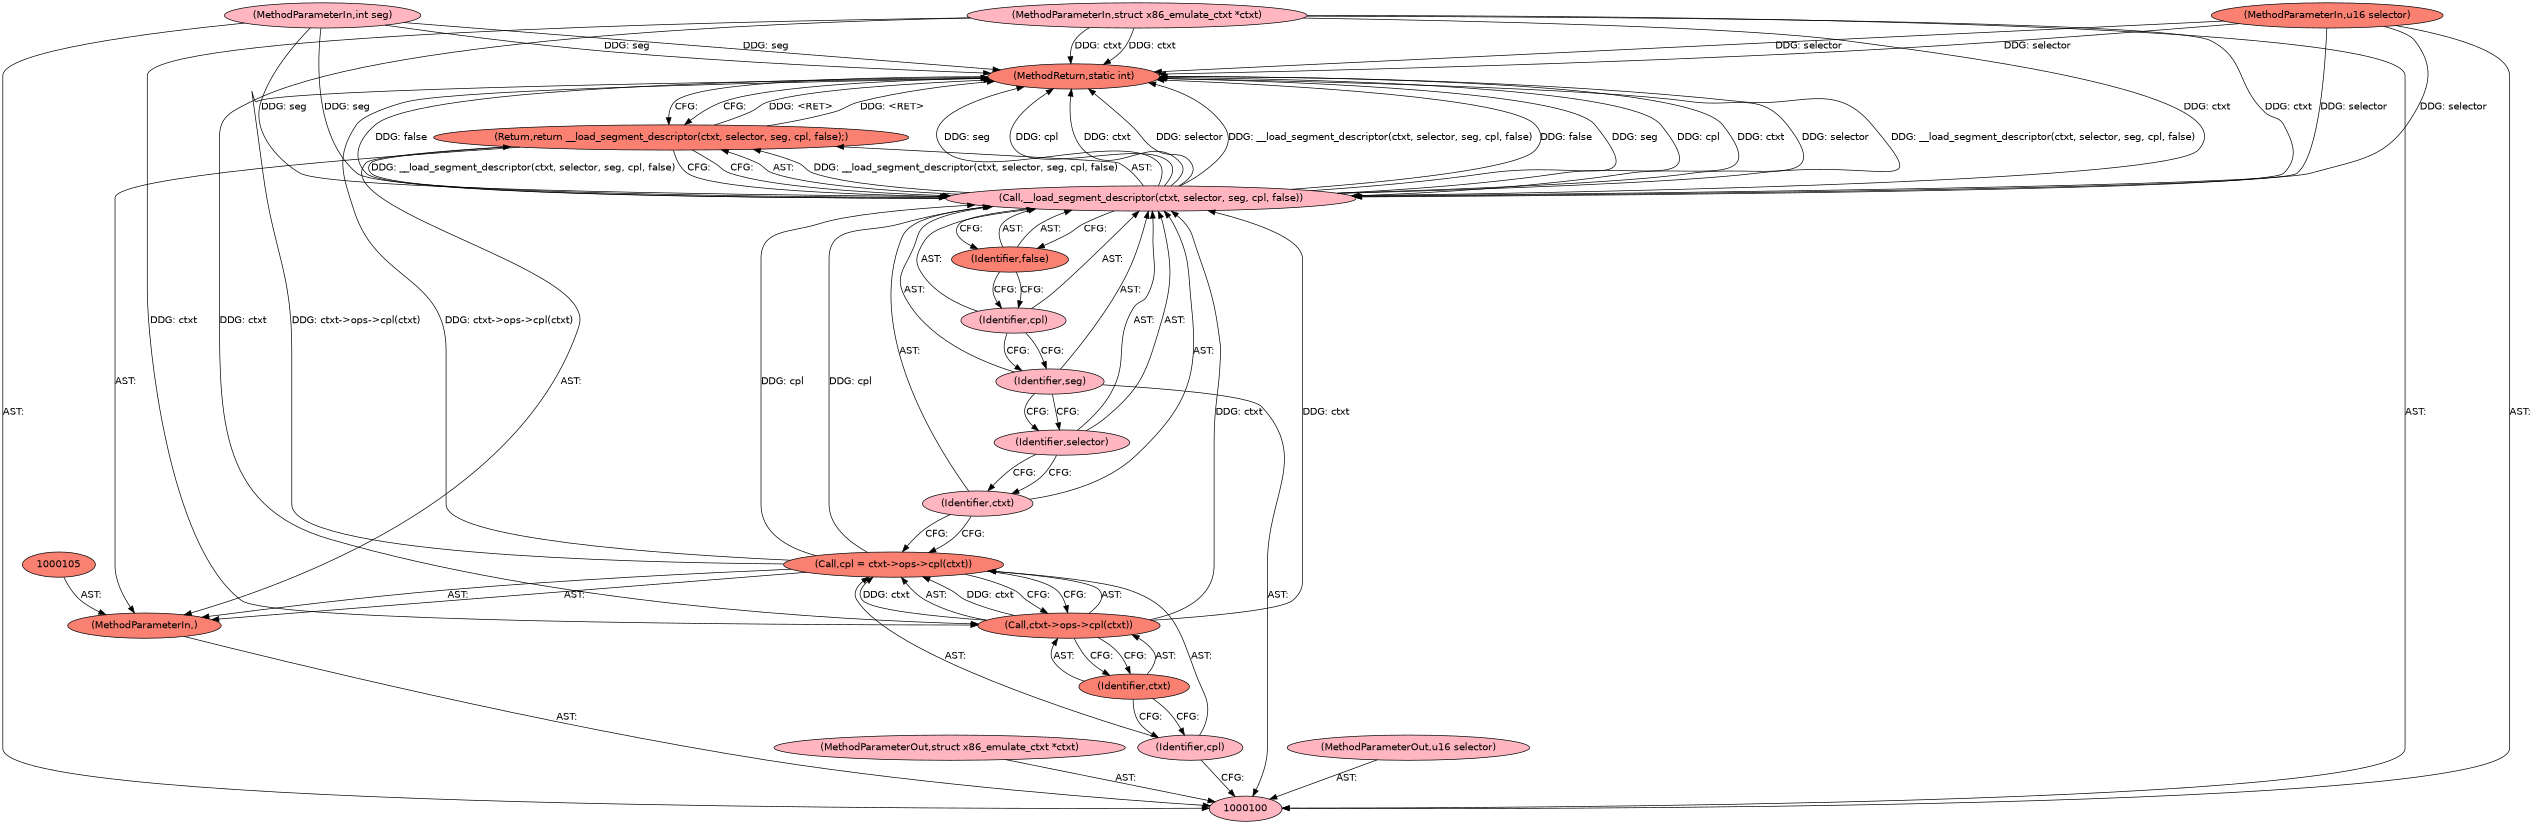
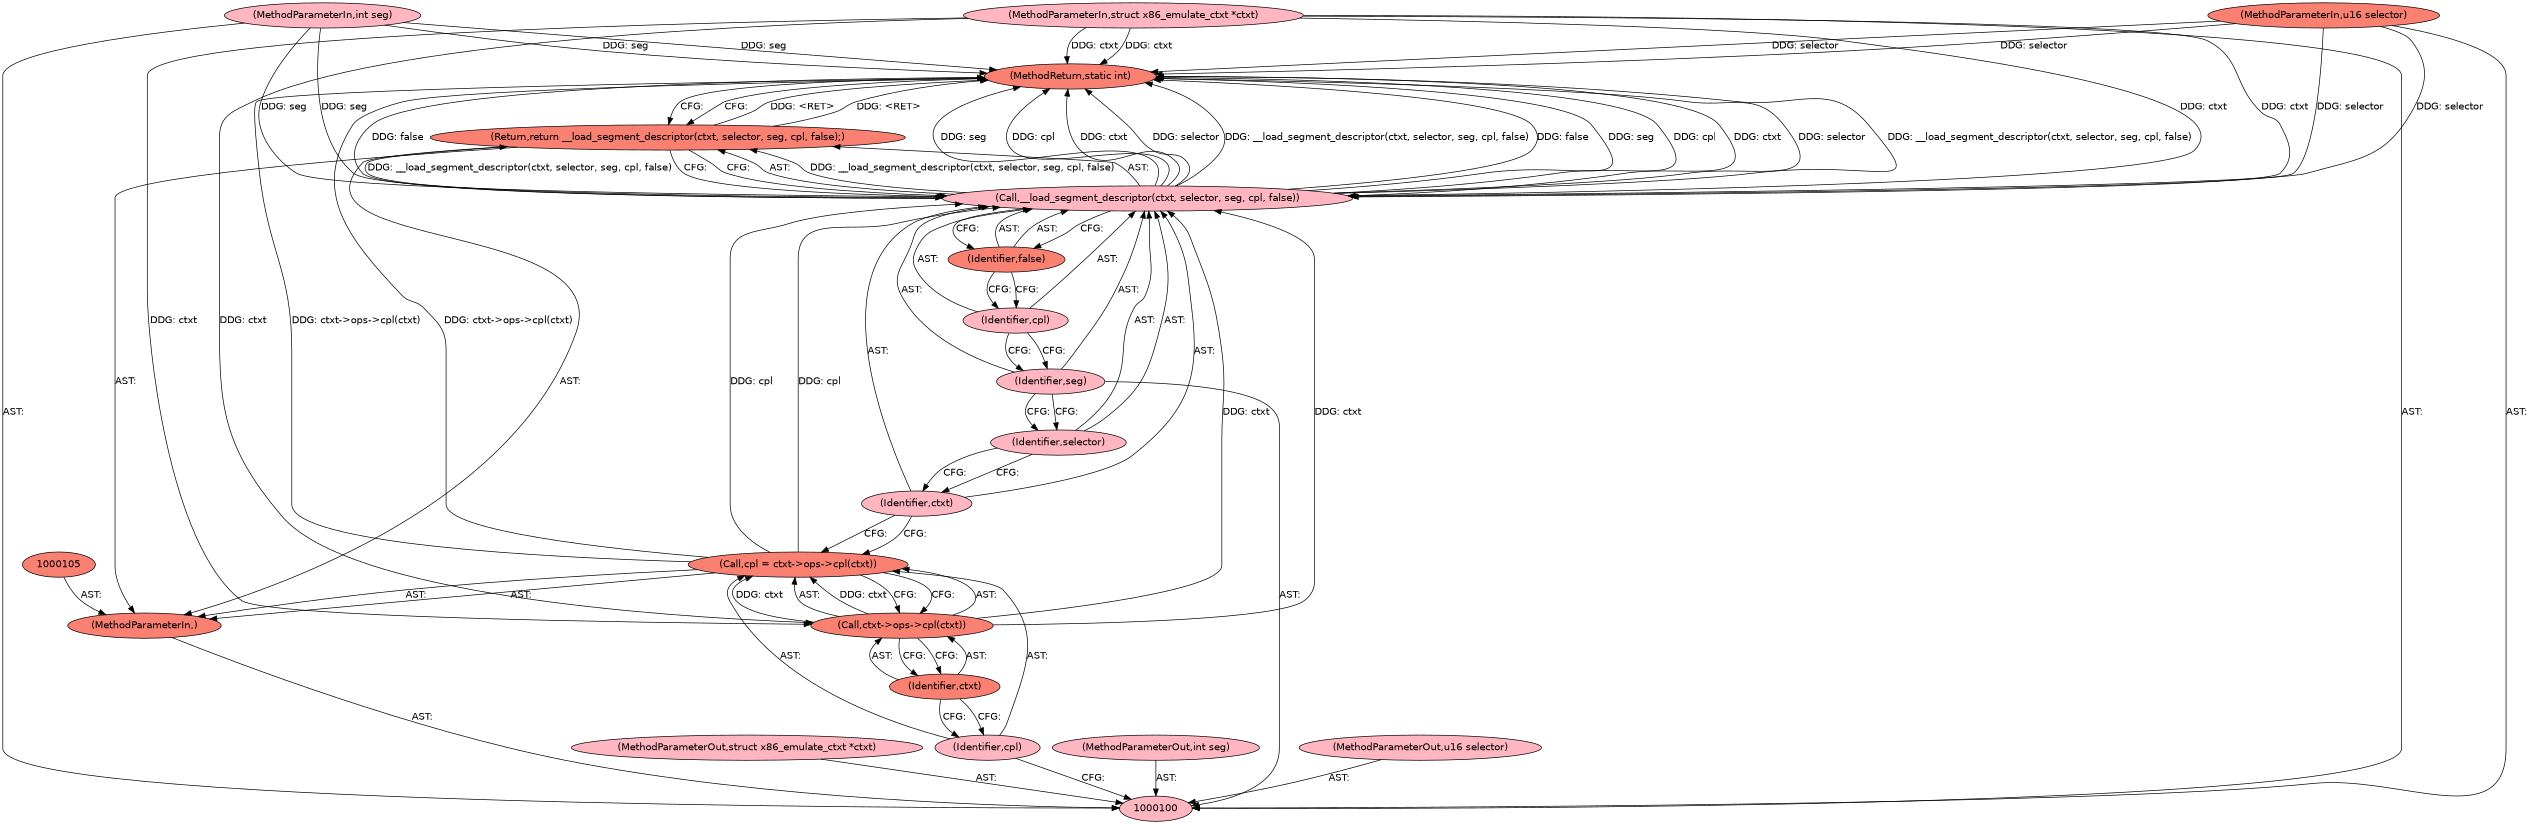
node "(MethodParameterOut,int seg)": added
